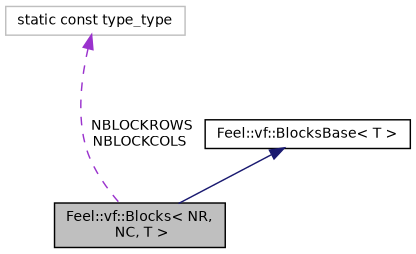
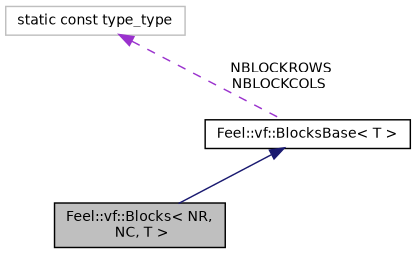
edge "Feel::vf::Blocks< NR, NC, T >" -> "static const type_type": now "Feel::vf::BlocksBase< T >" -> "static const type_type"
